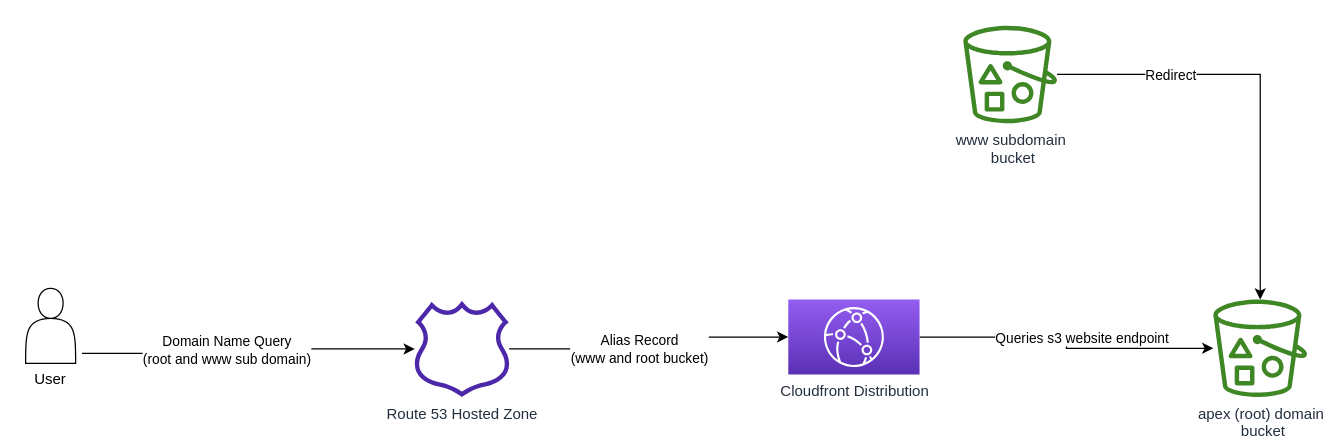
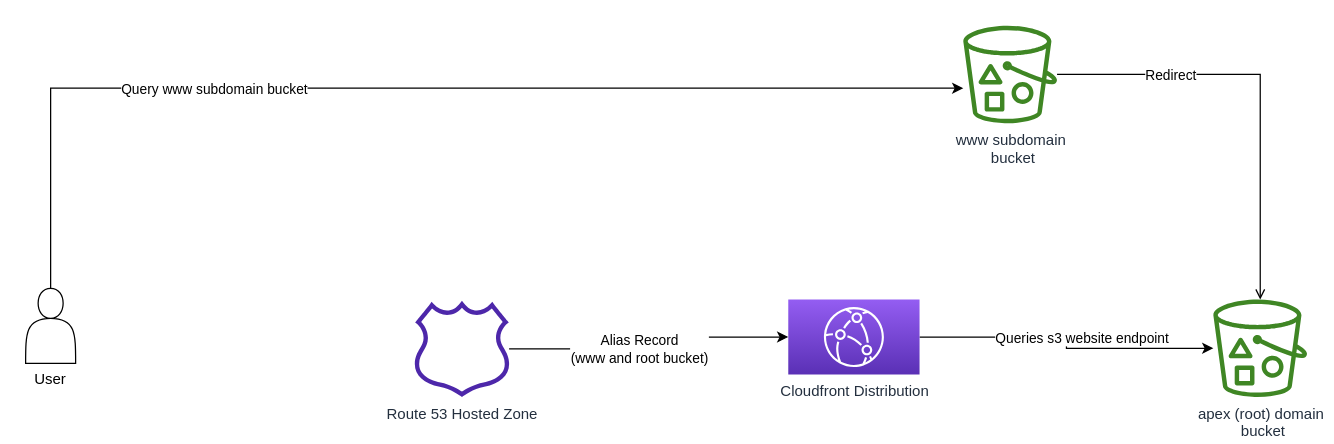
edge "User" -> "www subdomain bucket": added, label "Query www subdomain bucket"
edge "www subdomain bucket" -> "apex (root) domain bucket": arrowhead classic -> open
edge "User" -> "Route 53 Hosted Zone": removed, label "Domain Name Query (root and www sub domain)"
